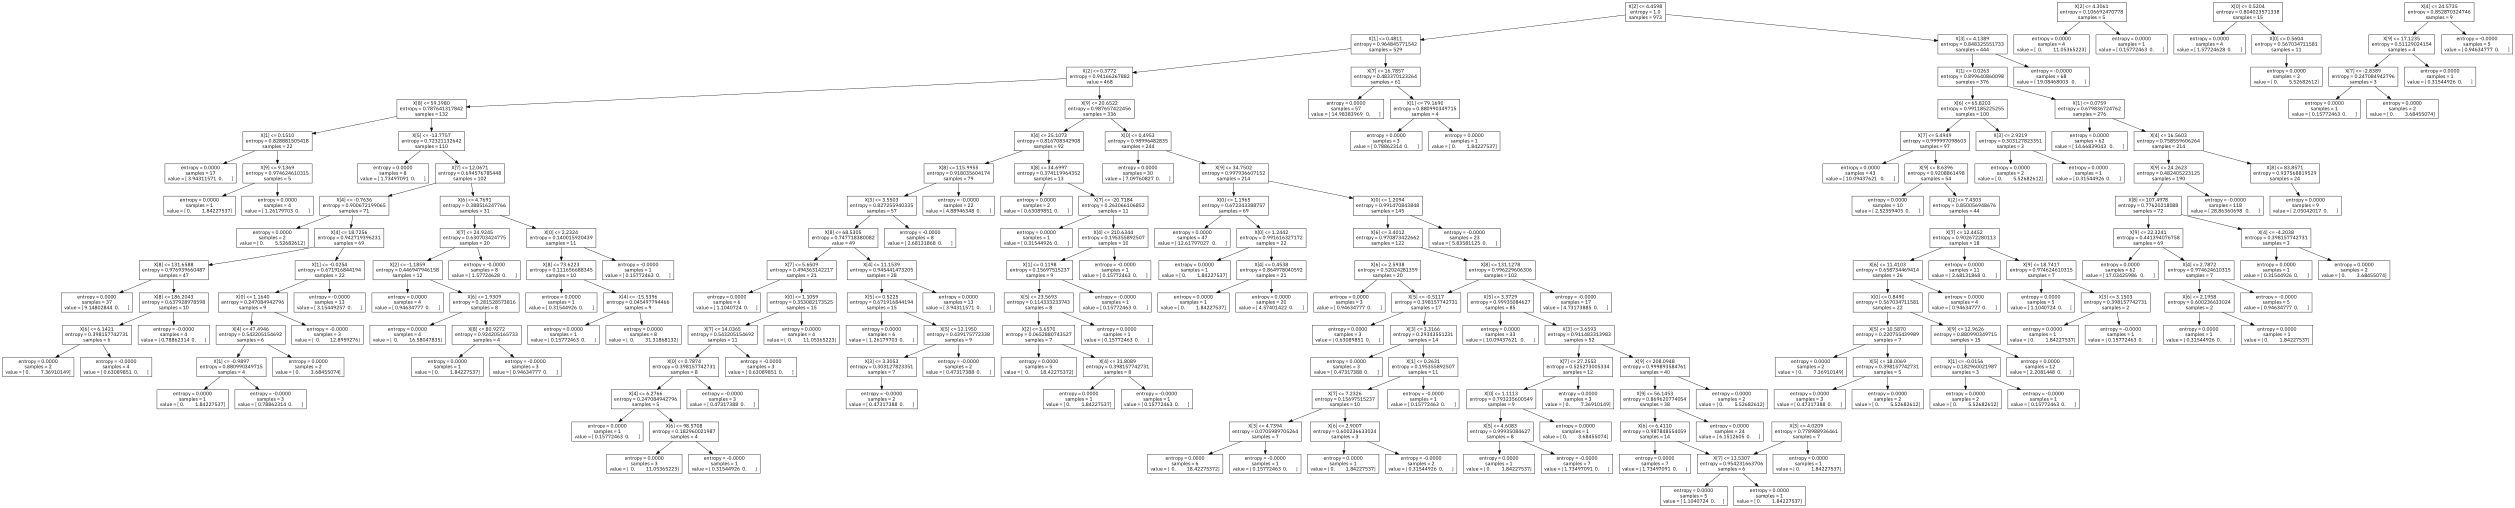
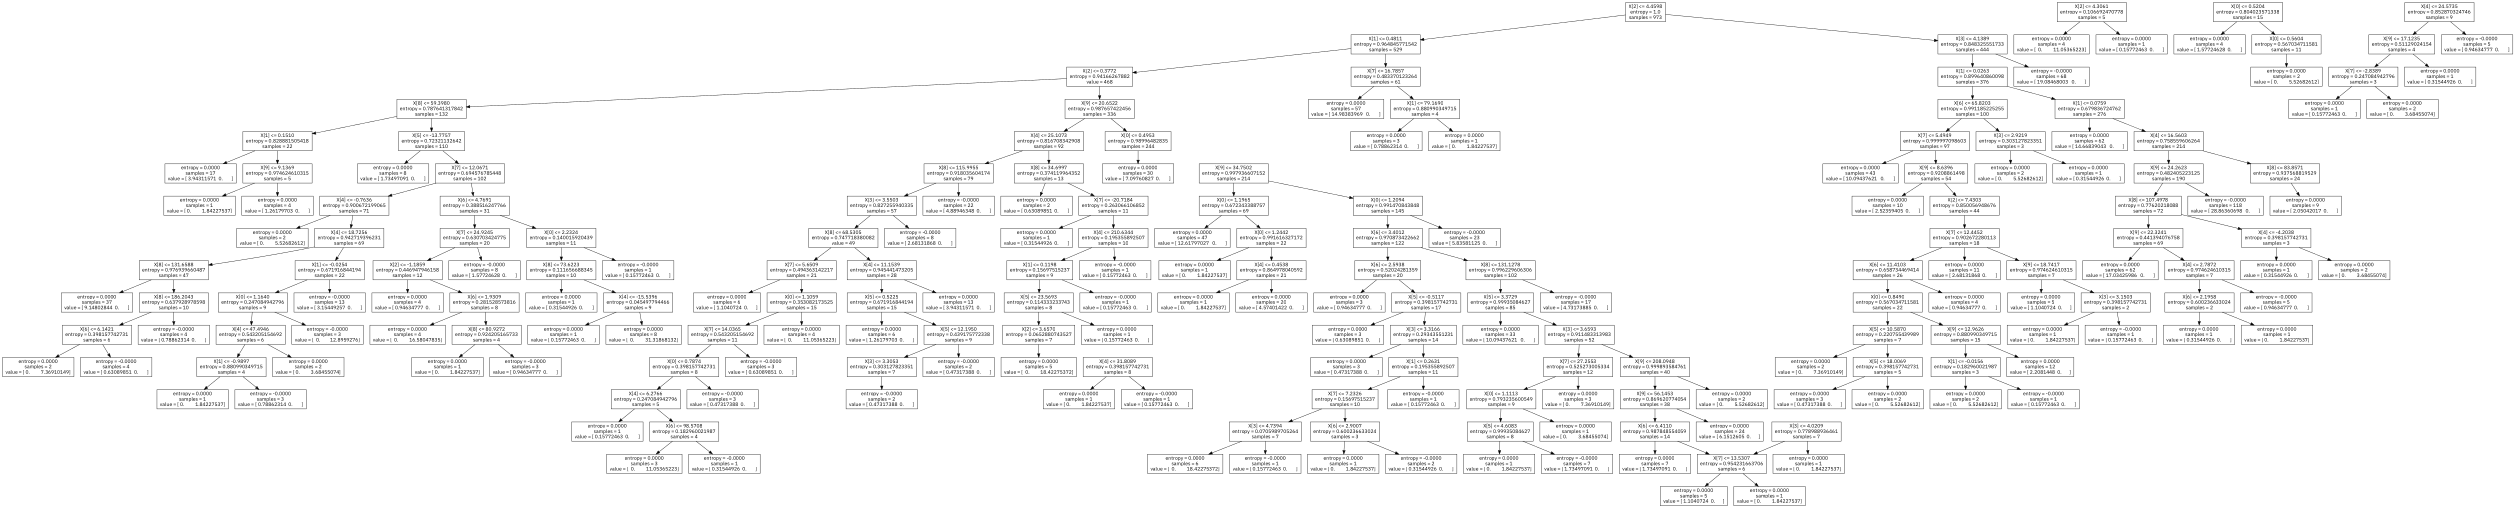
edge "X[0] <= 0.4953 entropy = 0.98996482835 samples = 244" -> "X[9] <= 34.7502 entropy = 0.997936607152 samples = 214": removed
edge "X[6] <= 3.4012 entropy = 0.970873422662 samples = 122" -> "X[6] <= 2.5938 entropy = 0.52024281359 samples = 20": added
edge "X[8] <= 131.1278 entropy = 0.996229606306 samples = 102" -> "X[5] <= -0.5117 entropy = 0.398157742731 samples = 17": now "X[8] <= 131.1278 entropy = 0.996229606306 samples = 102" -> "X[5] <= 3.3729 entropy = 0.99935084627 samples = 85"
edge "X[2] <= 3.6570 entropy = 0.0652880743527 samples = 7" -> "X[4] <= 31.8089 entropy = 0.398157742731 samples = 8": removed
